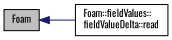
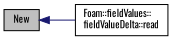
node "Foam": label "Foam" -> "New"
